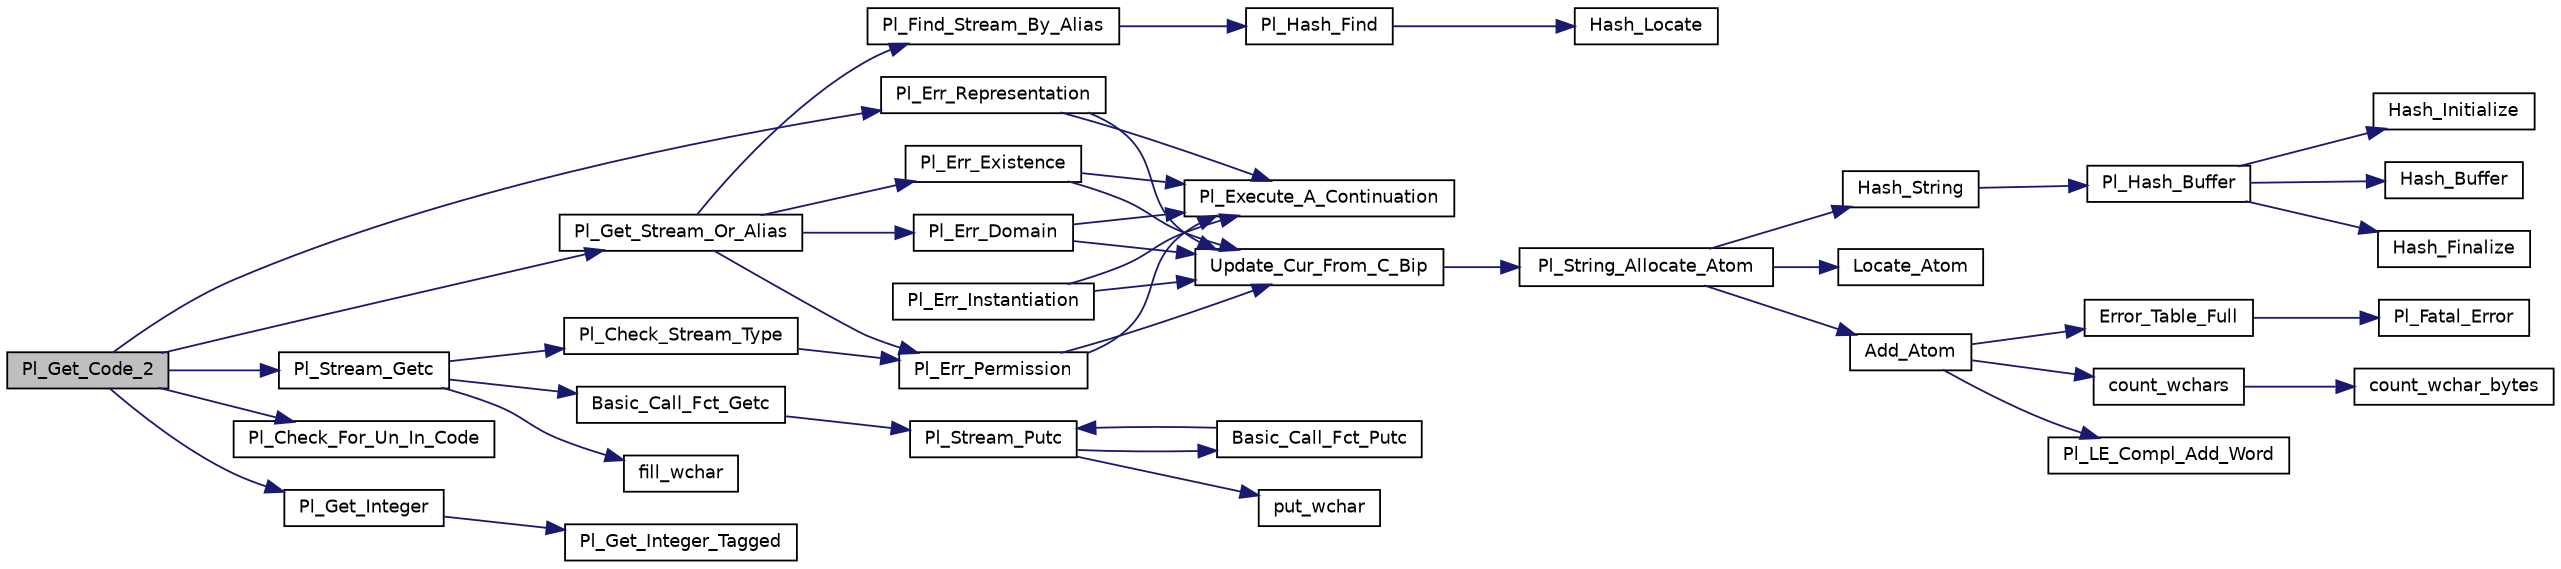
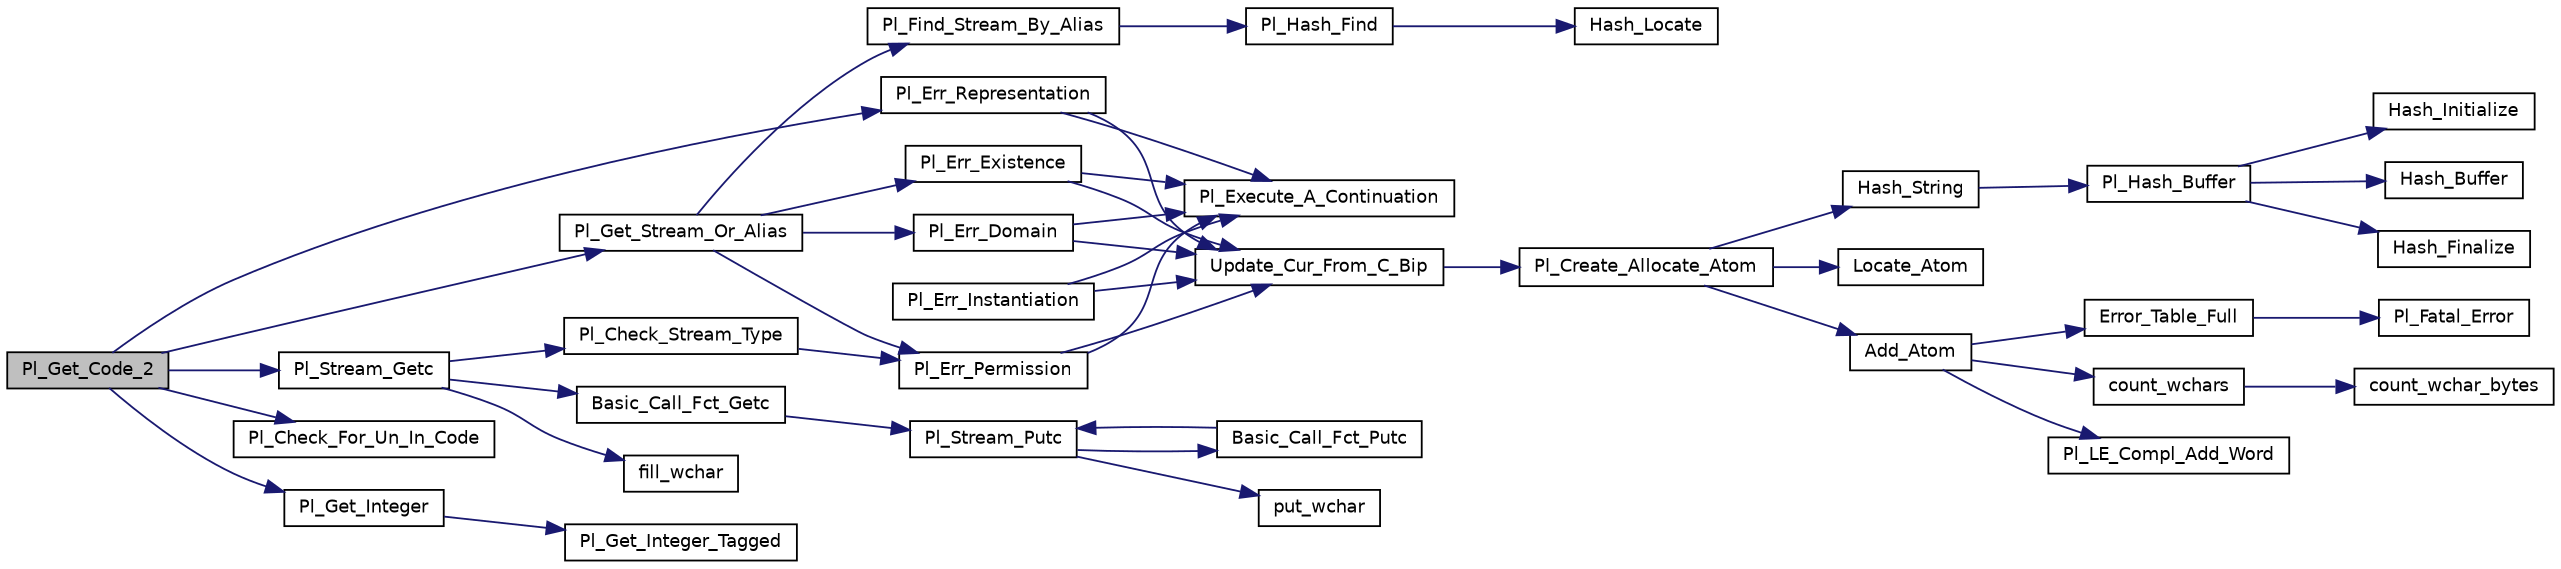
node "Pl_String_Allocate_Atom": label "Pl_String_Allocate_Atom" -> "Pl_Create_Allocate_Atom"
